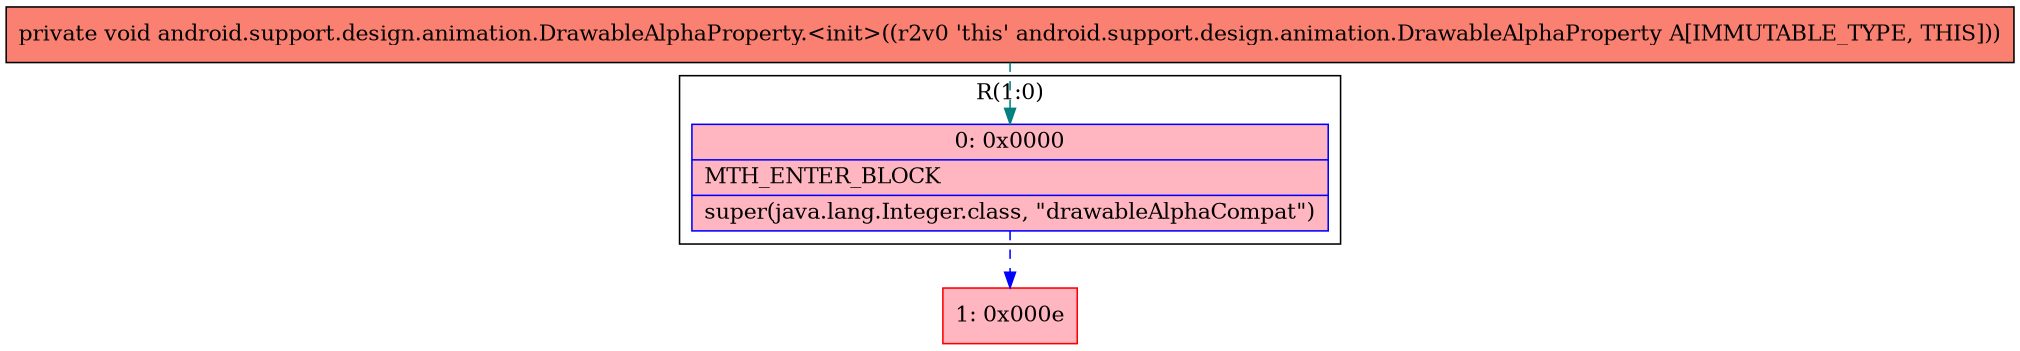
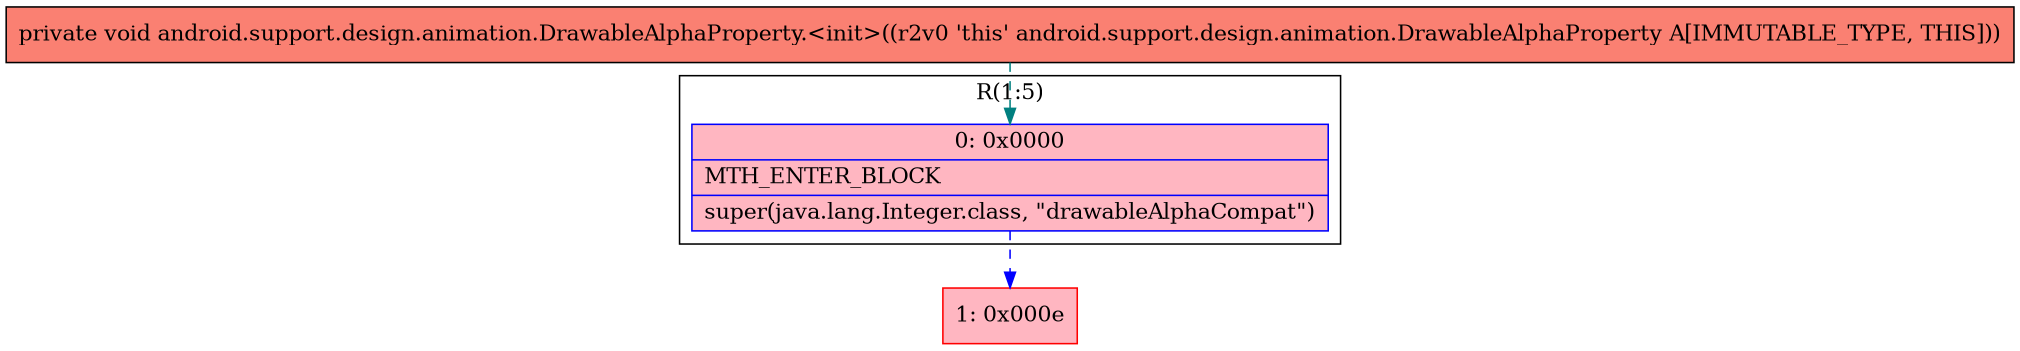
cluster "R(1:0)": label "R(1:0)" -> "R(1:5)"
